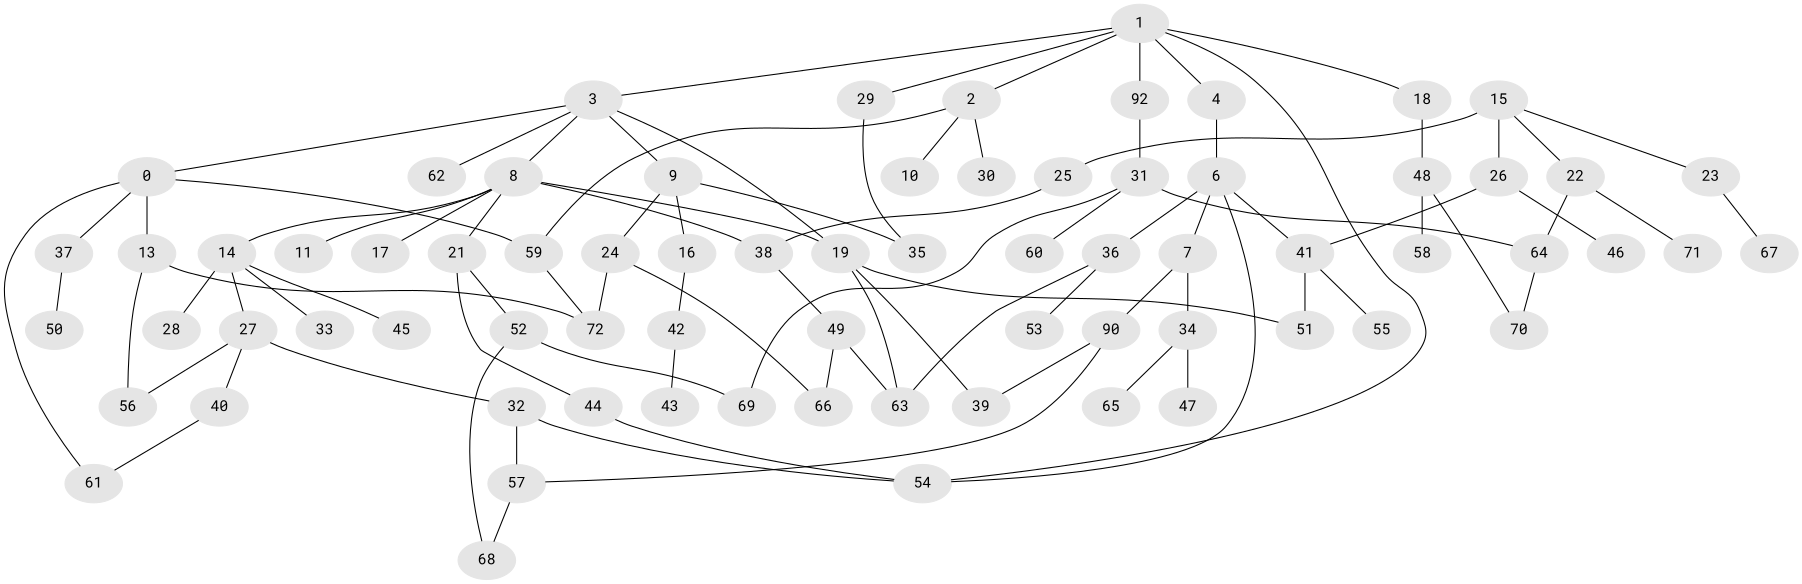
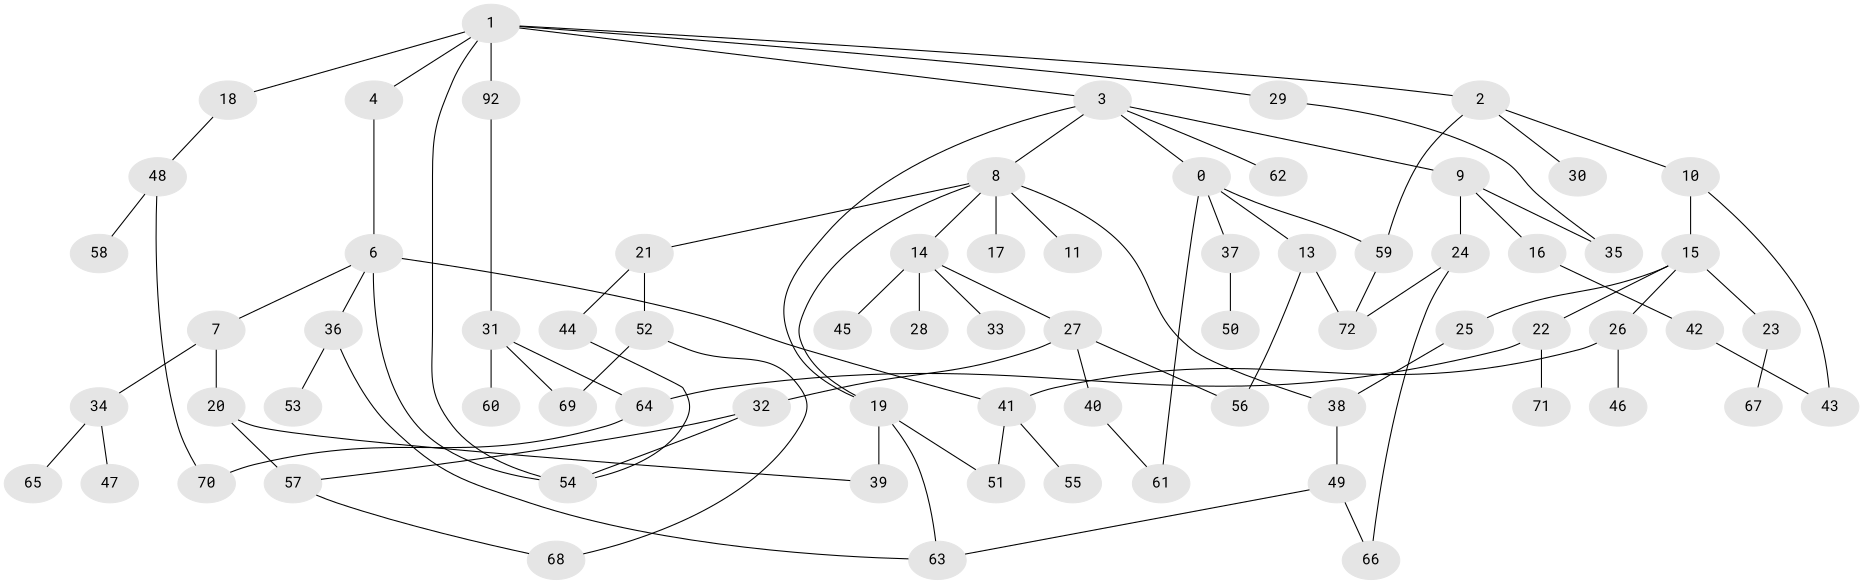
edge "10" -- "15": added
edge "10" -- "43": added
node "90": label "90" -> "20"
